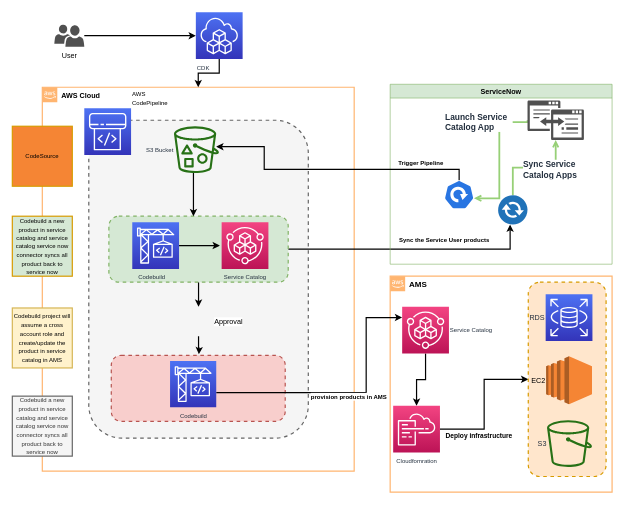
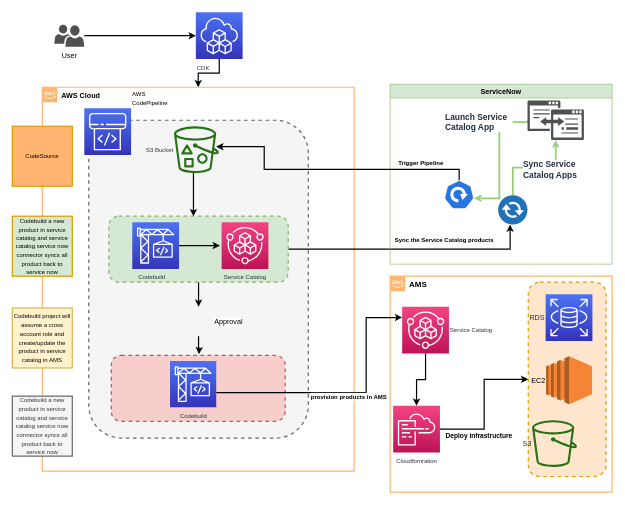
node "CodeSource": fillcolor #f58534 -> #ffb570
node "Sync the Service User products": label "Sync the Service User products" -> "Sync the Service Catalog products"
node "S3": moved (570, 444) -> (555, 444)
